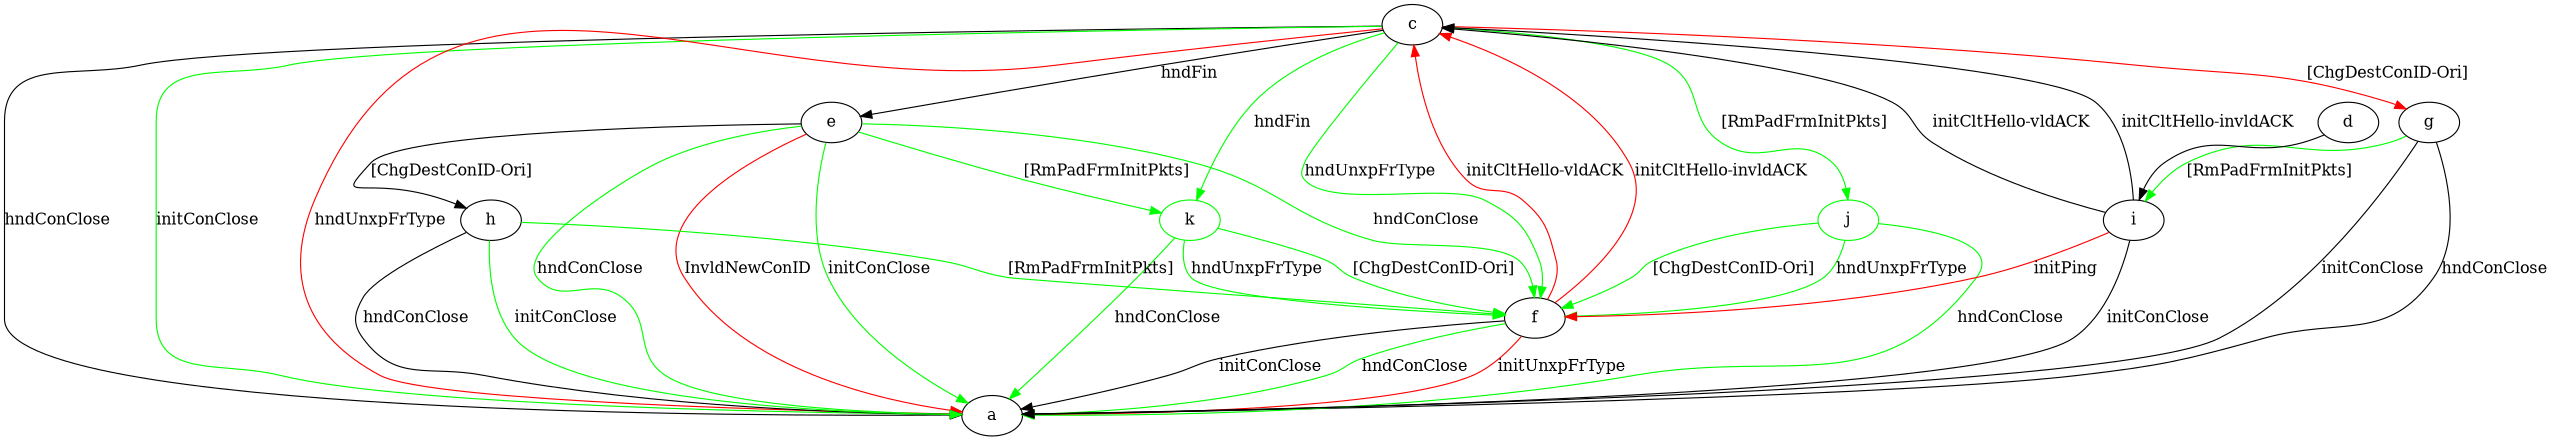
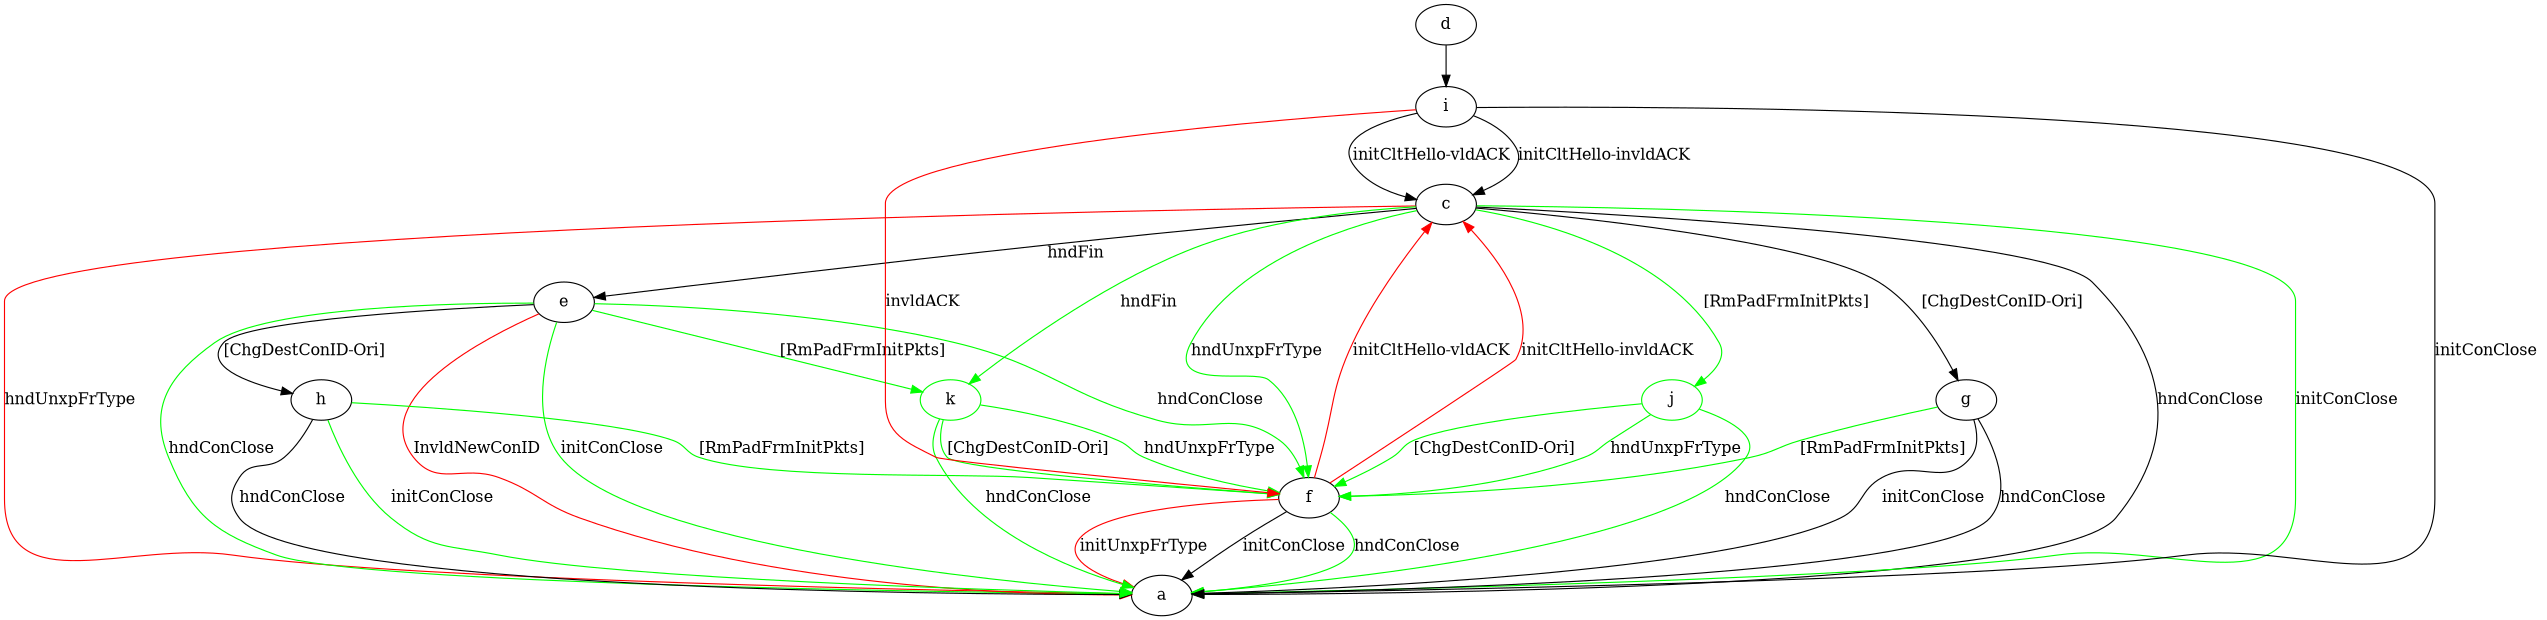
edge "c" -> "g": color red -> black
edge "g" -> "i": now "g" -> "f"
edge "i" -> "f": label "initPing " -> "invldACK "
